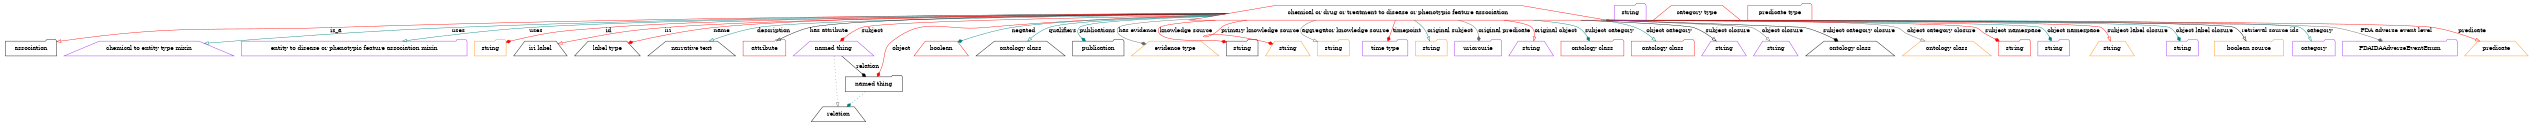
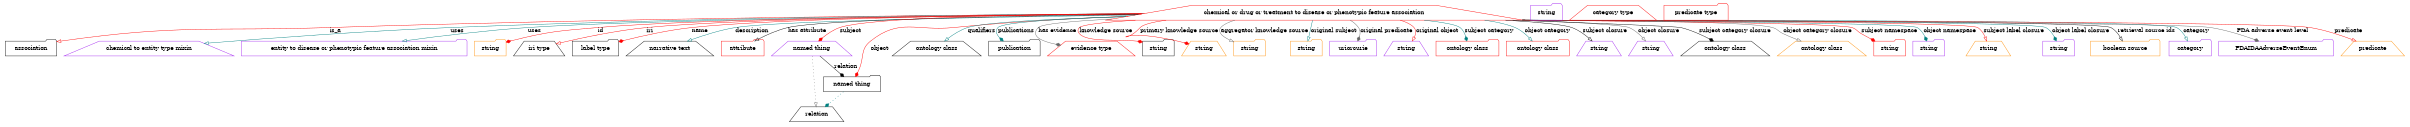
node "iri label": label "iri label" -> "iri type"
node "label type": shape trapezium -> folder
node "boolean": removed
node "evidence type": color darkorange -> red
node "time type": removed
